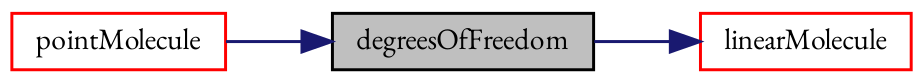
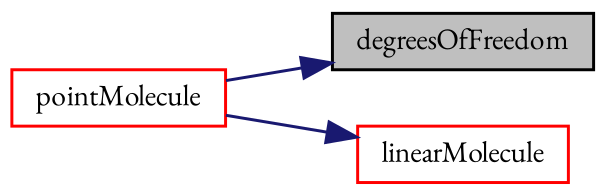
edge "degreesOfFreedom" -> "linearMolecule": now "pointMolecule" -> "linearMolecule"
